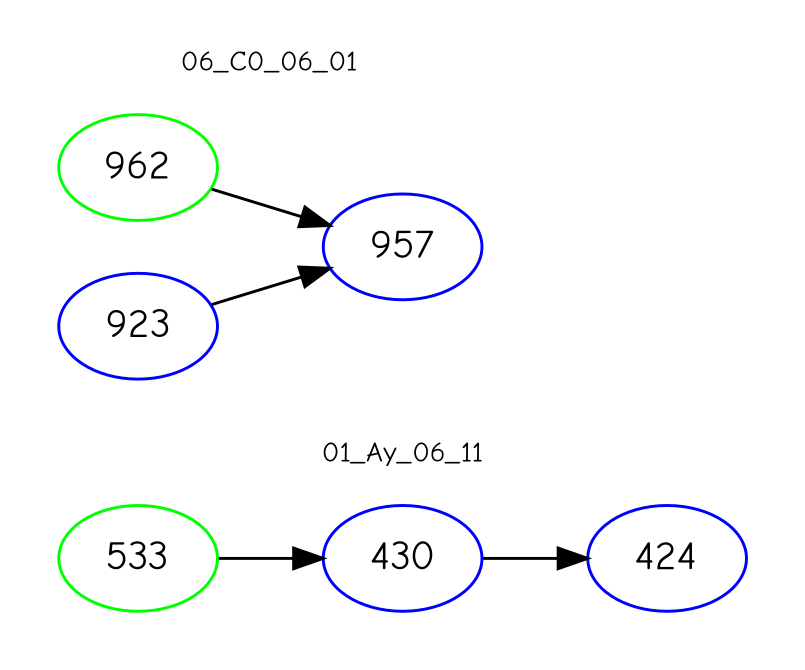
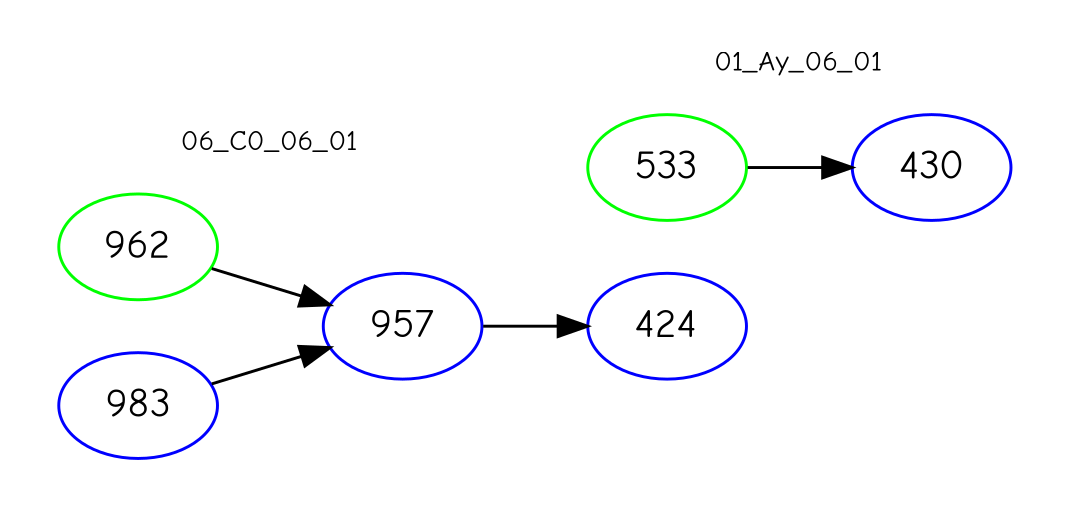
node "923": label "923" -> "983"
cluster "01_Ay_06_11": label "01_Ay_06_11" -> "01_Ay_06_01"
edge "430" -> "424": now "957" -> "424"
